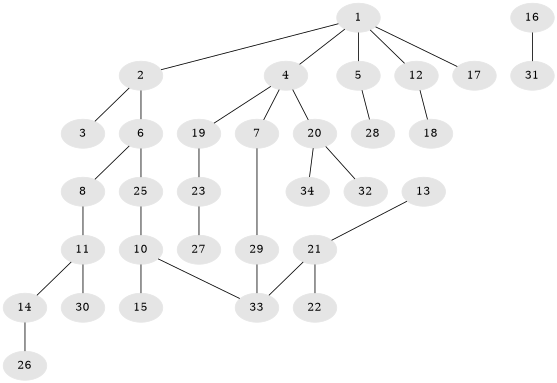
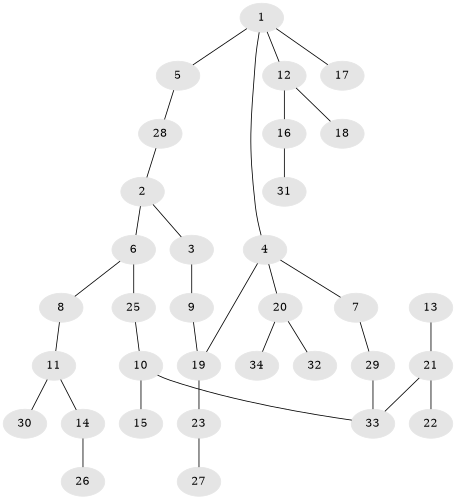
edge "1" -- "2": now "28" -- "2"
edge "12" -- "16": added
node "9": added
